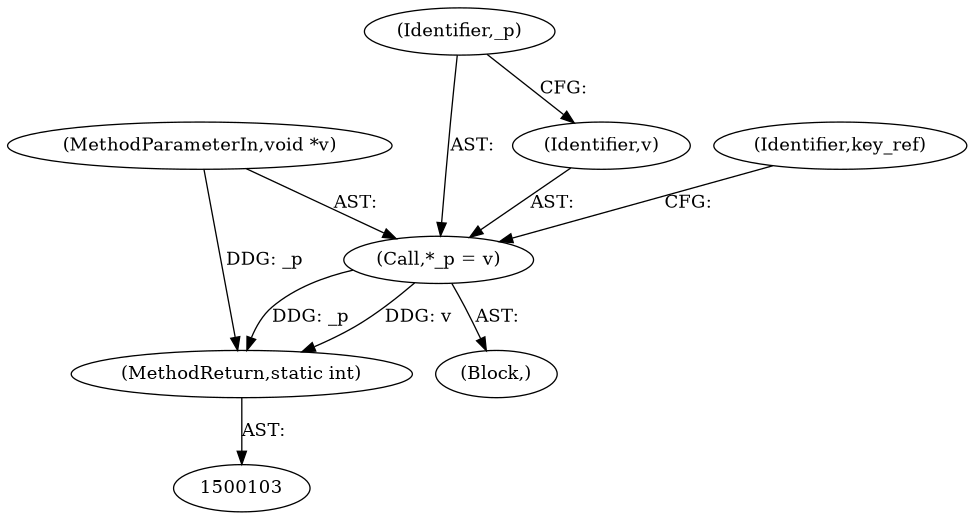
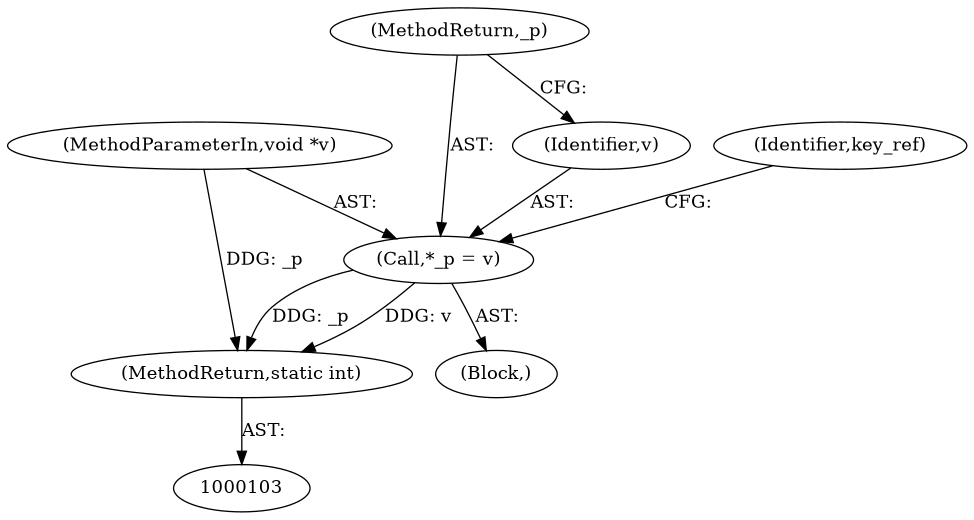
node "(Identifier,_p)": label "(Identifier,_p)" -> "(MethodReturn,_p)"
node "1500103": label "1500103" -> "1000103"
